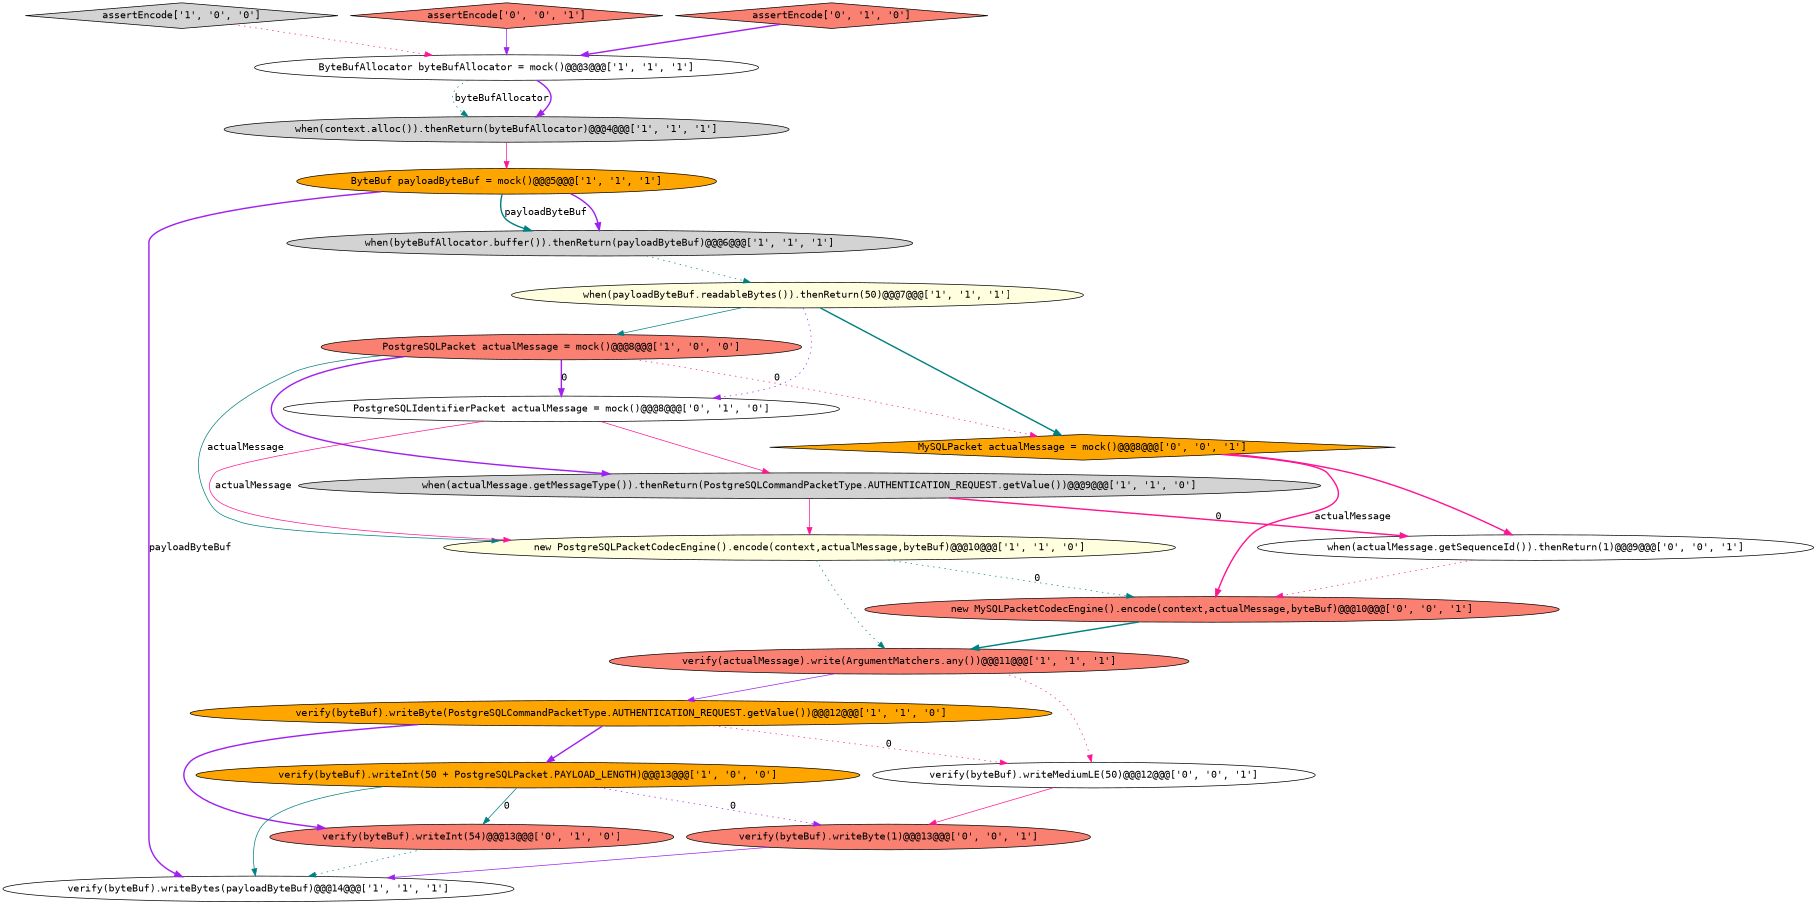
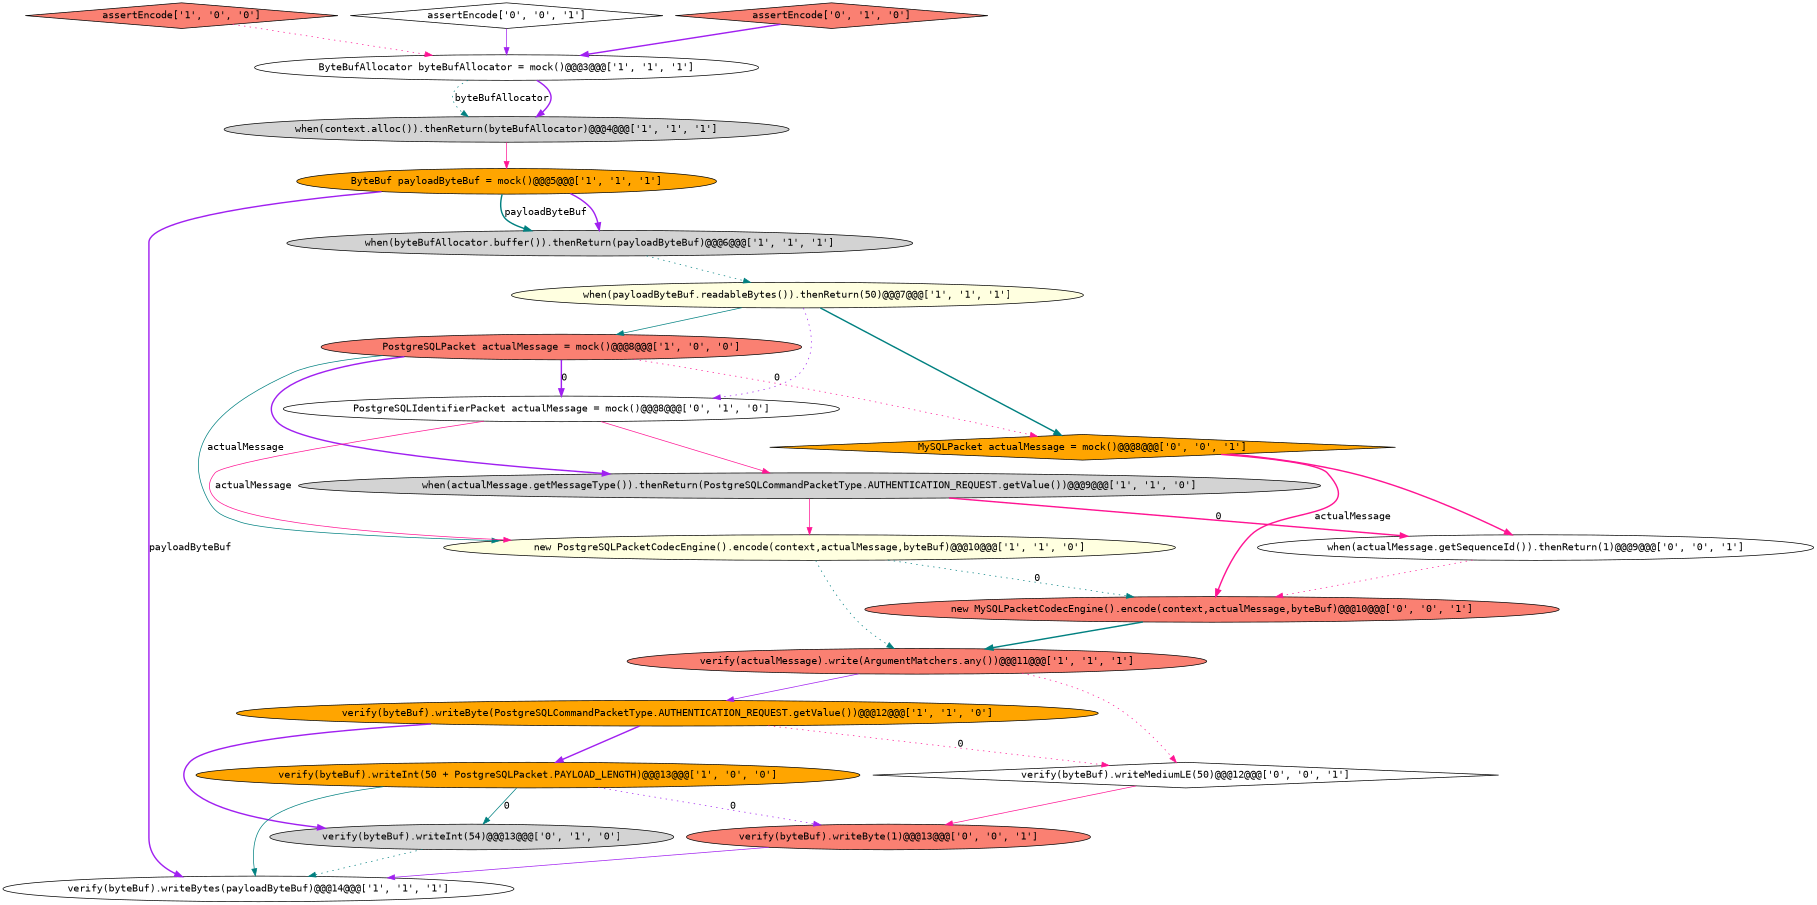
node "assertEncode['1', '0', '0']": fillcolor lightgrey -> salmon
node "assertEncode['0', '0', '1']": fillcolor salmon -> white
node "verify(byteBuf).writeMediumLE(50)@@@12@@@['0', '0', '1']": shape ellipse -> diamond
node "verify(byteBuf).writeInt(54)@@@13@@@['0', '1', '0']": fillcolor salmon -> lightgrey
